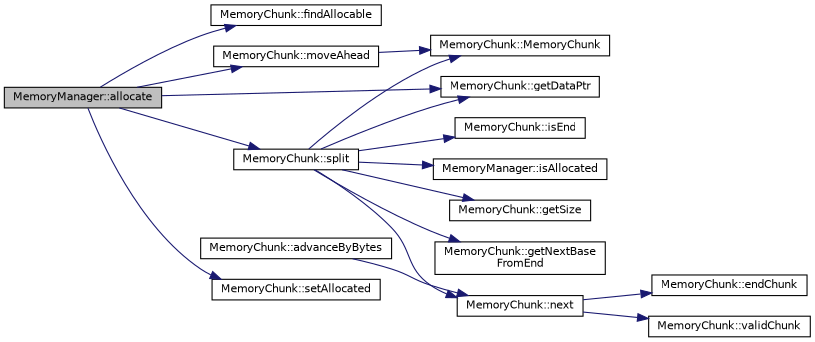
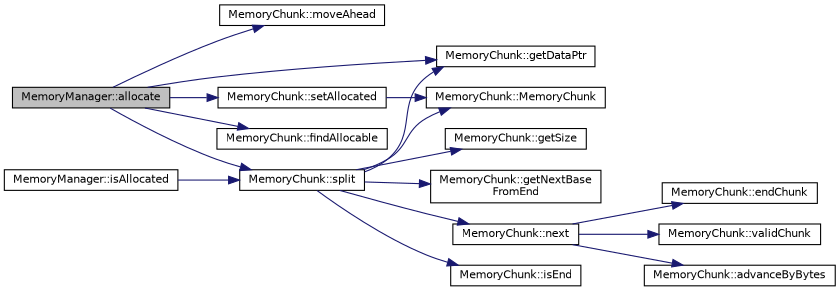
edge "MemoryChunk::moveAhead" -> "MemoryChunk::MemoryChunk": now "MemoryChunk::setAllocated" -> "MemoryChunk::MemoryChunk"
edge "MemoryChunk::split" -> "MemoryManager::isAllocated": reversed
edge "MemoryChunk::advanceByBytes" -> "MemoryChunk::next": reversed
